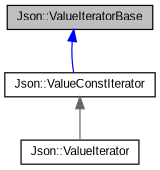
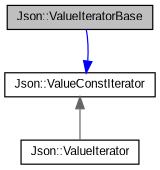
edge "Json::ValueConstIterator" -> "Json::ValueIteratorBase": reversed
